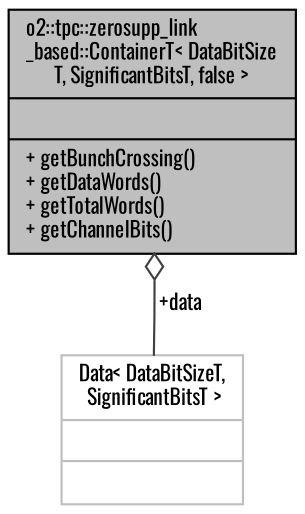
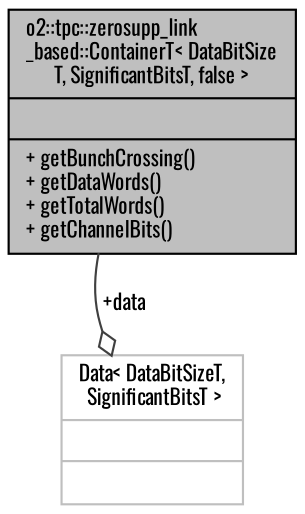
edge "Data< DataBitSizeT," -> "o2::tpc::zerosupp_link": reversed
